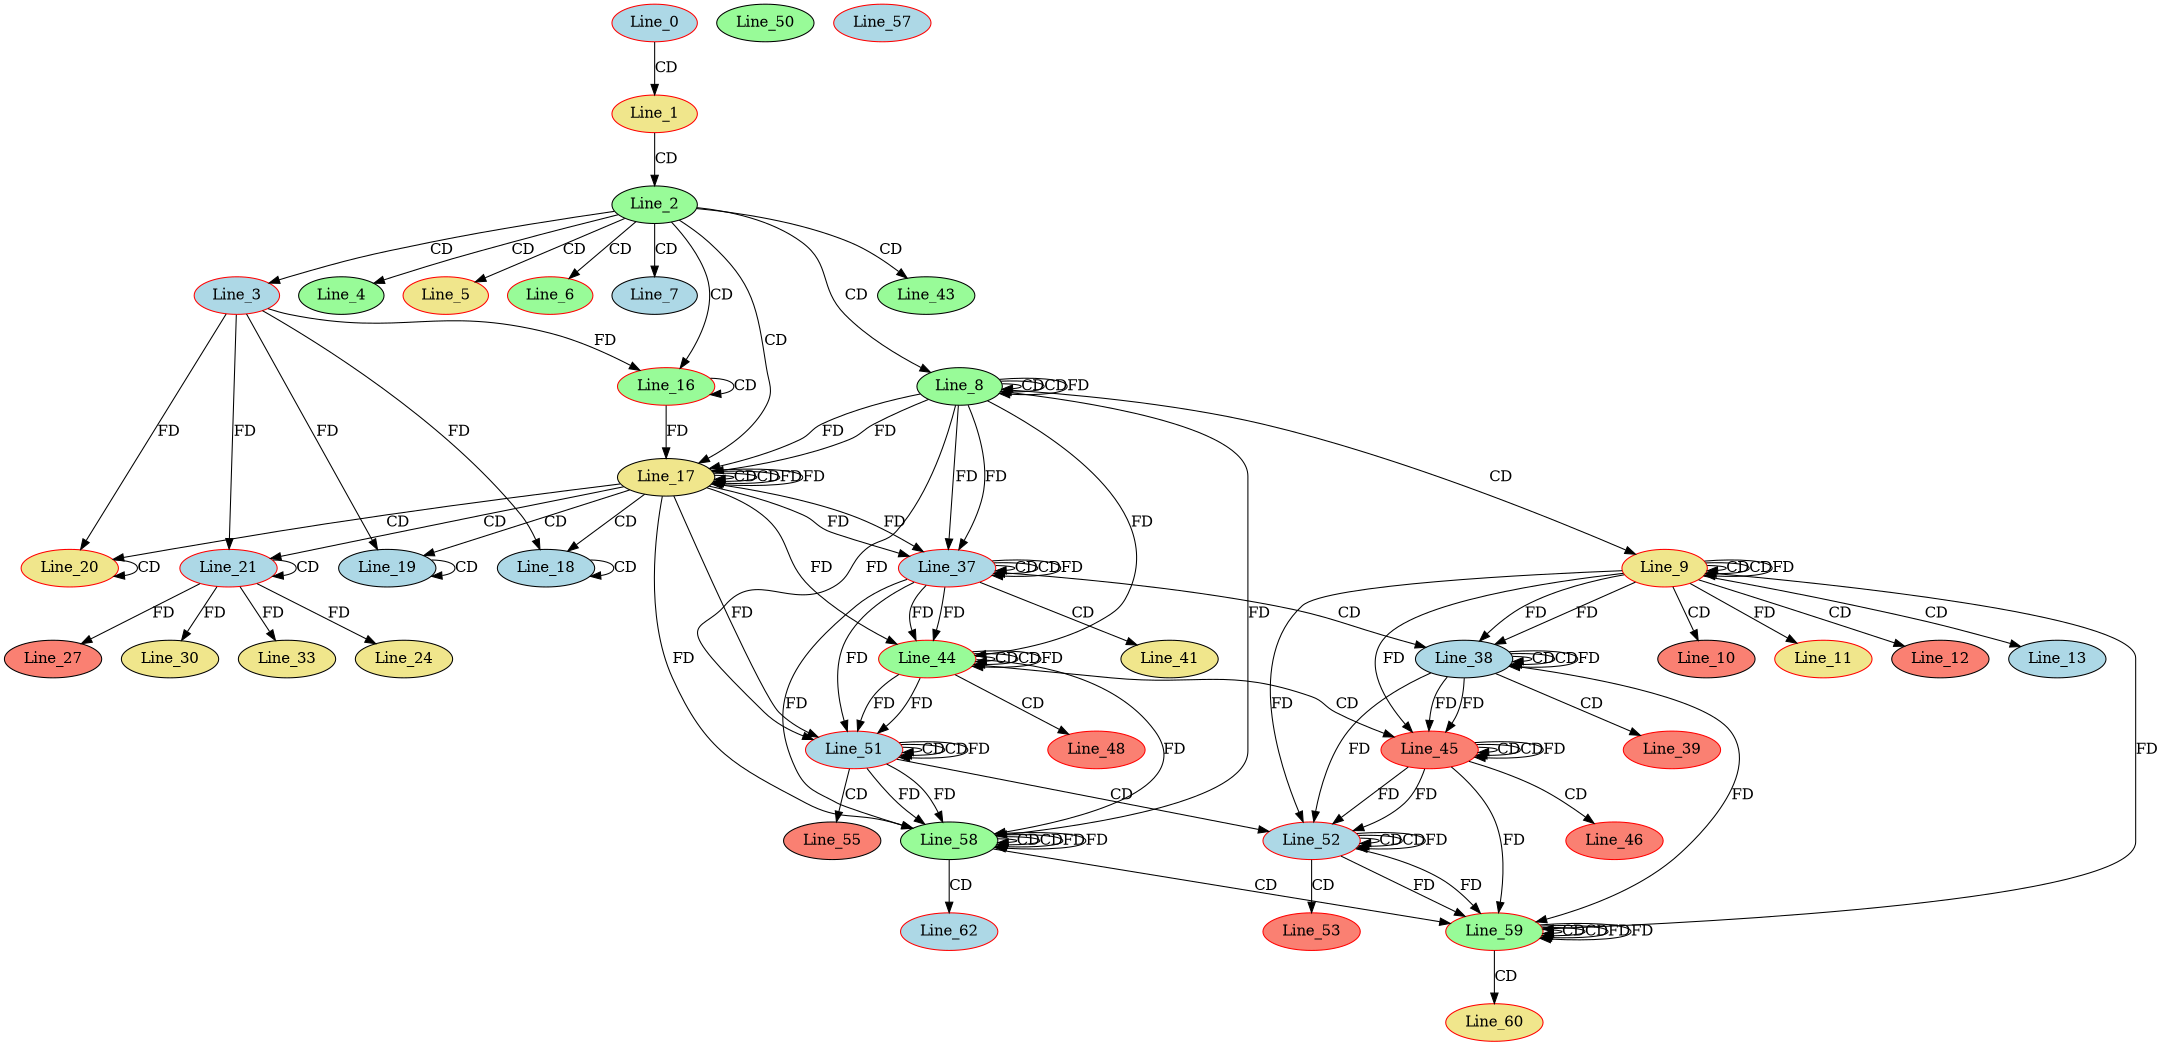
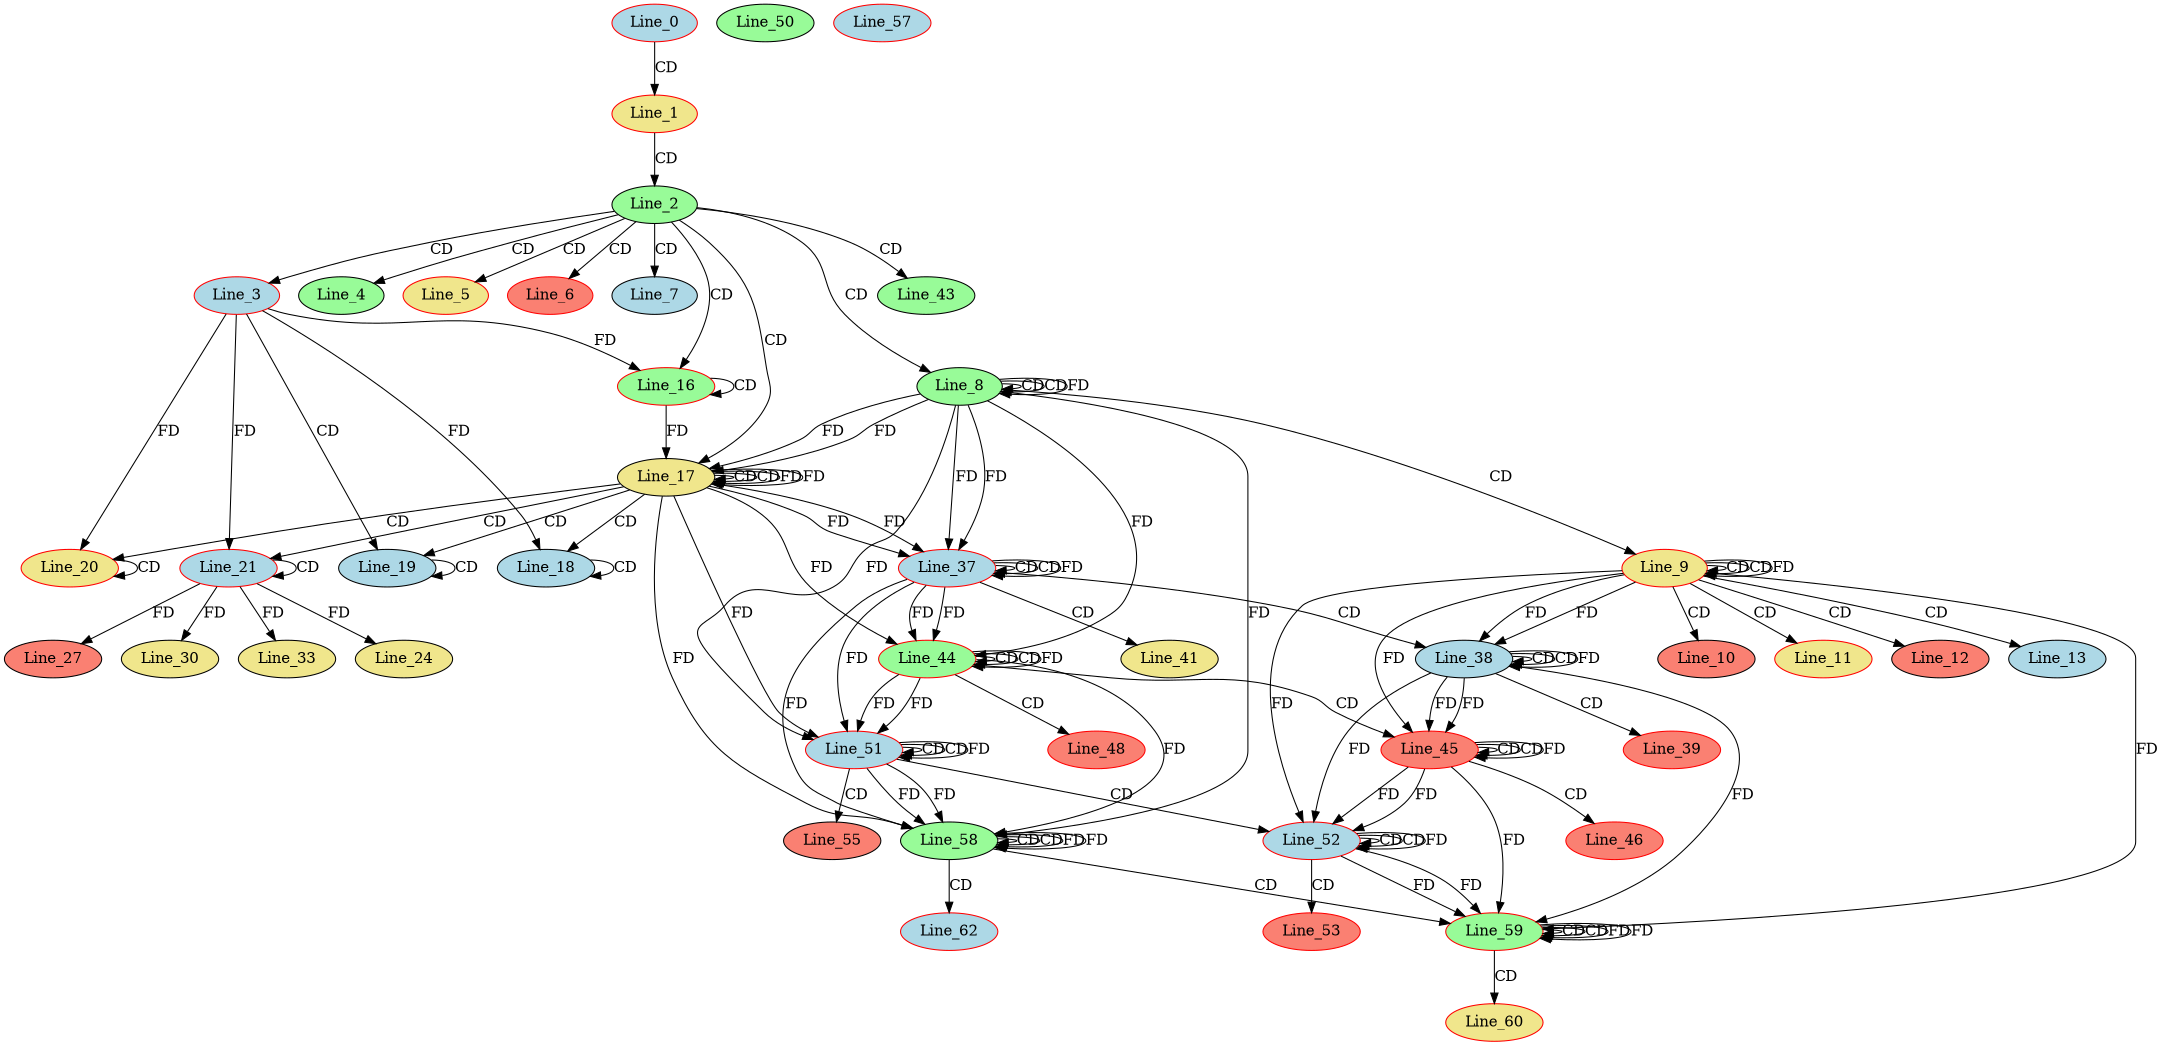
node "Line_6": fillcolor palegreen -> salmon
edge "Line_3" -> "Line_19": label "FD" -> "CD"
edge "Line_9" -> "Line_11": label "FD" -> "CD"
